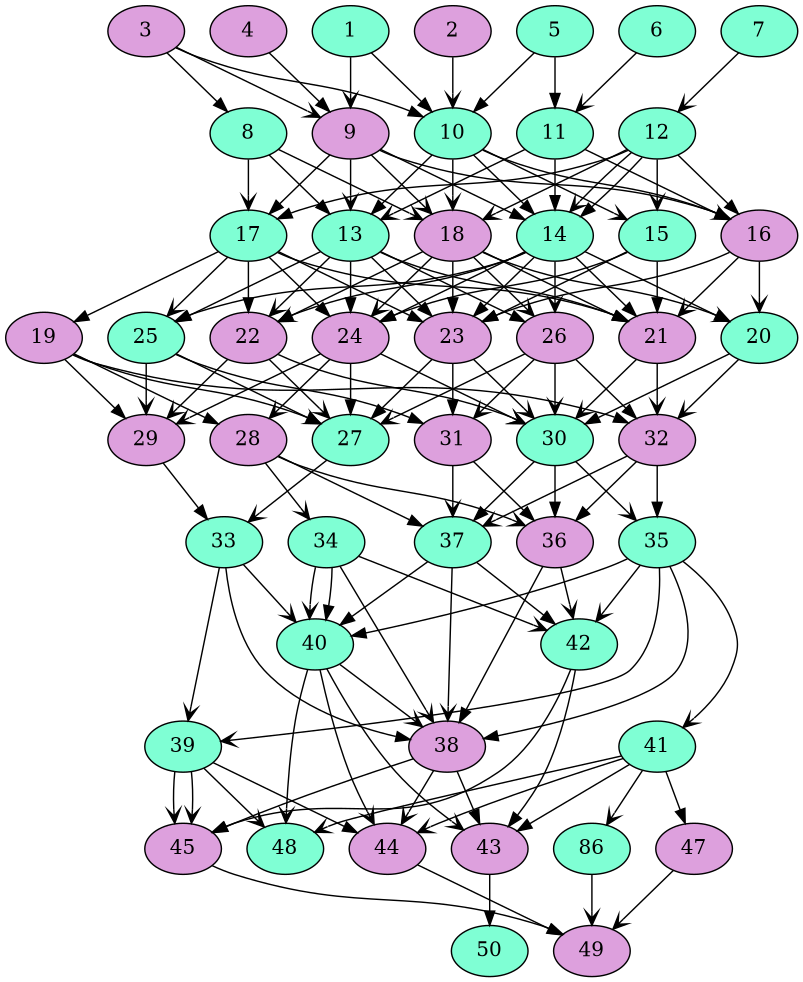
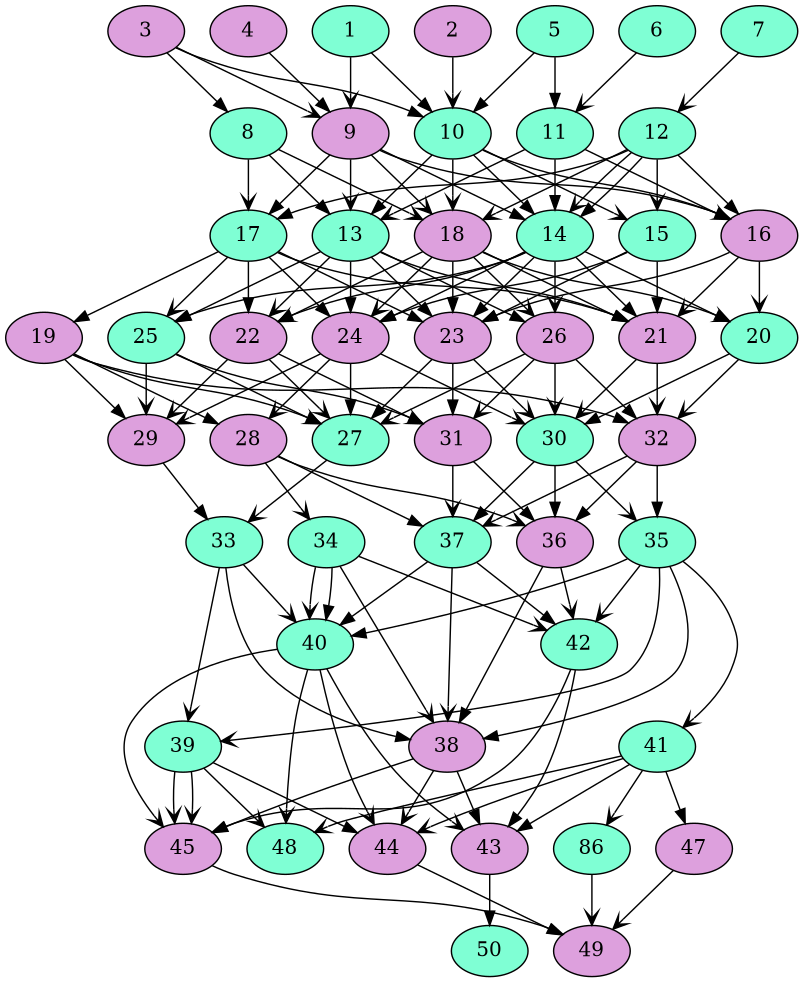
edge "22" -> "30": now "22" -> "31"
edge "40" -> "38": now "40" -> "45"
